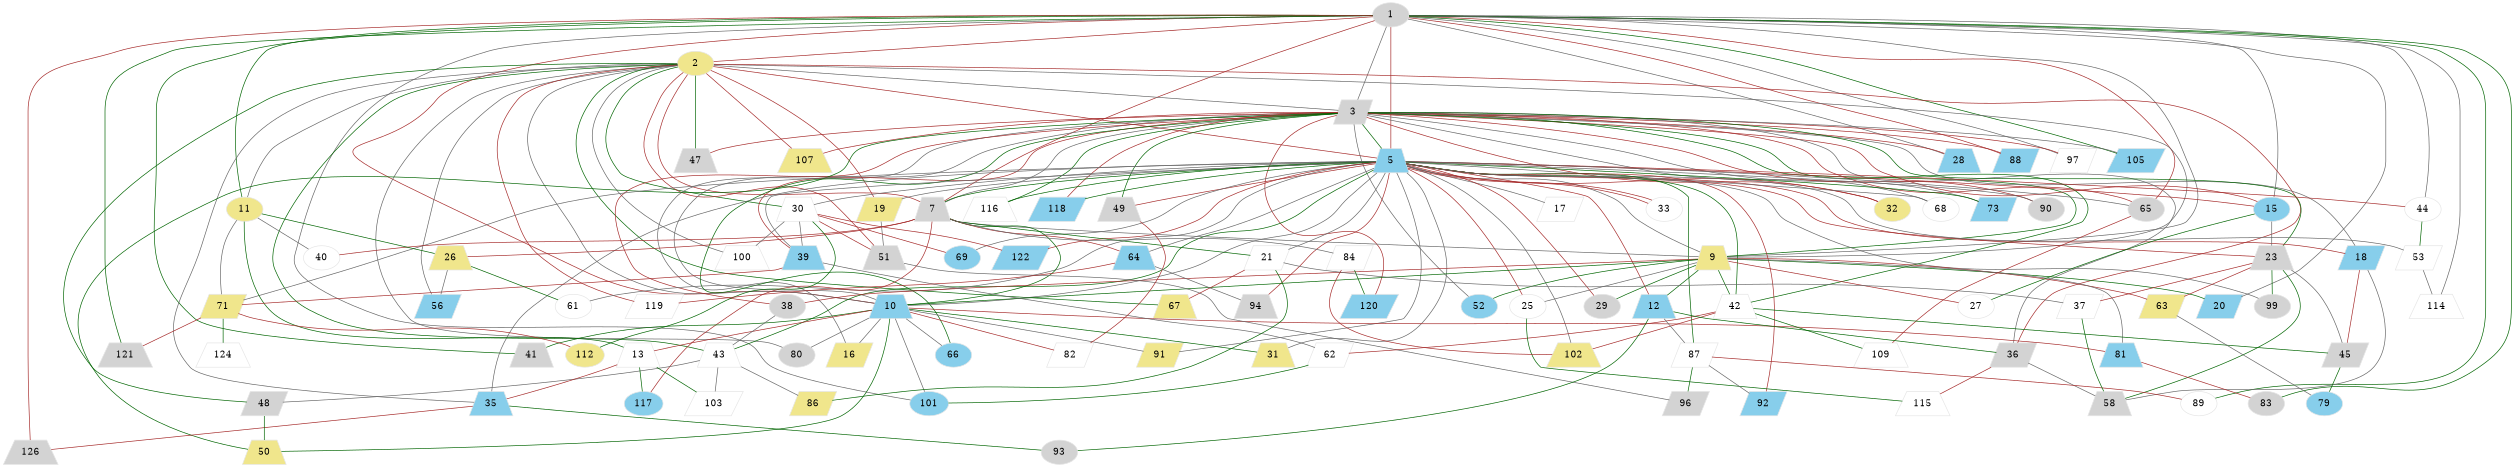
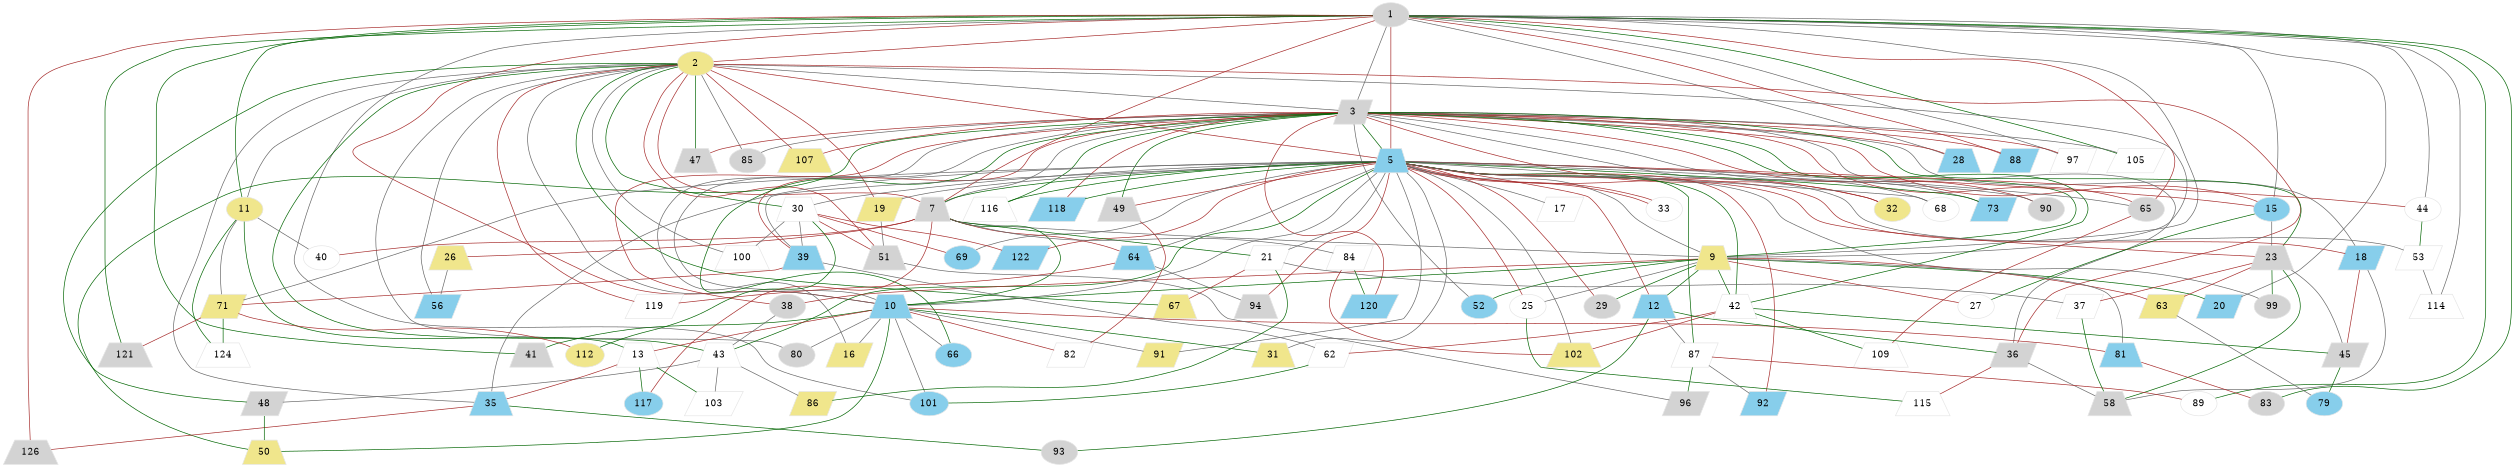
node "85": added
node "105": fillcolor skyblue -> white
edge "11" -- "26": now "11" -- "124"
node "61": removed
